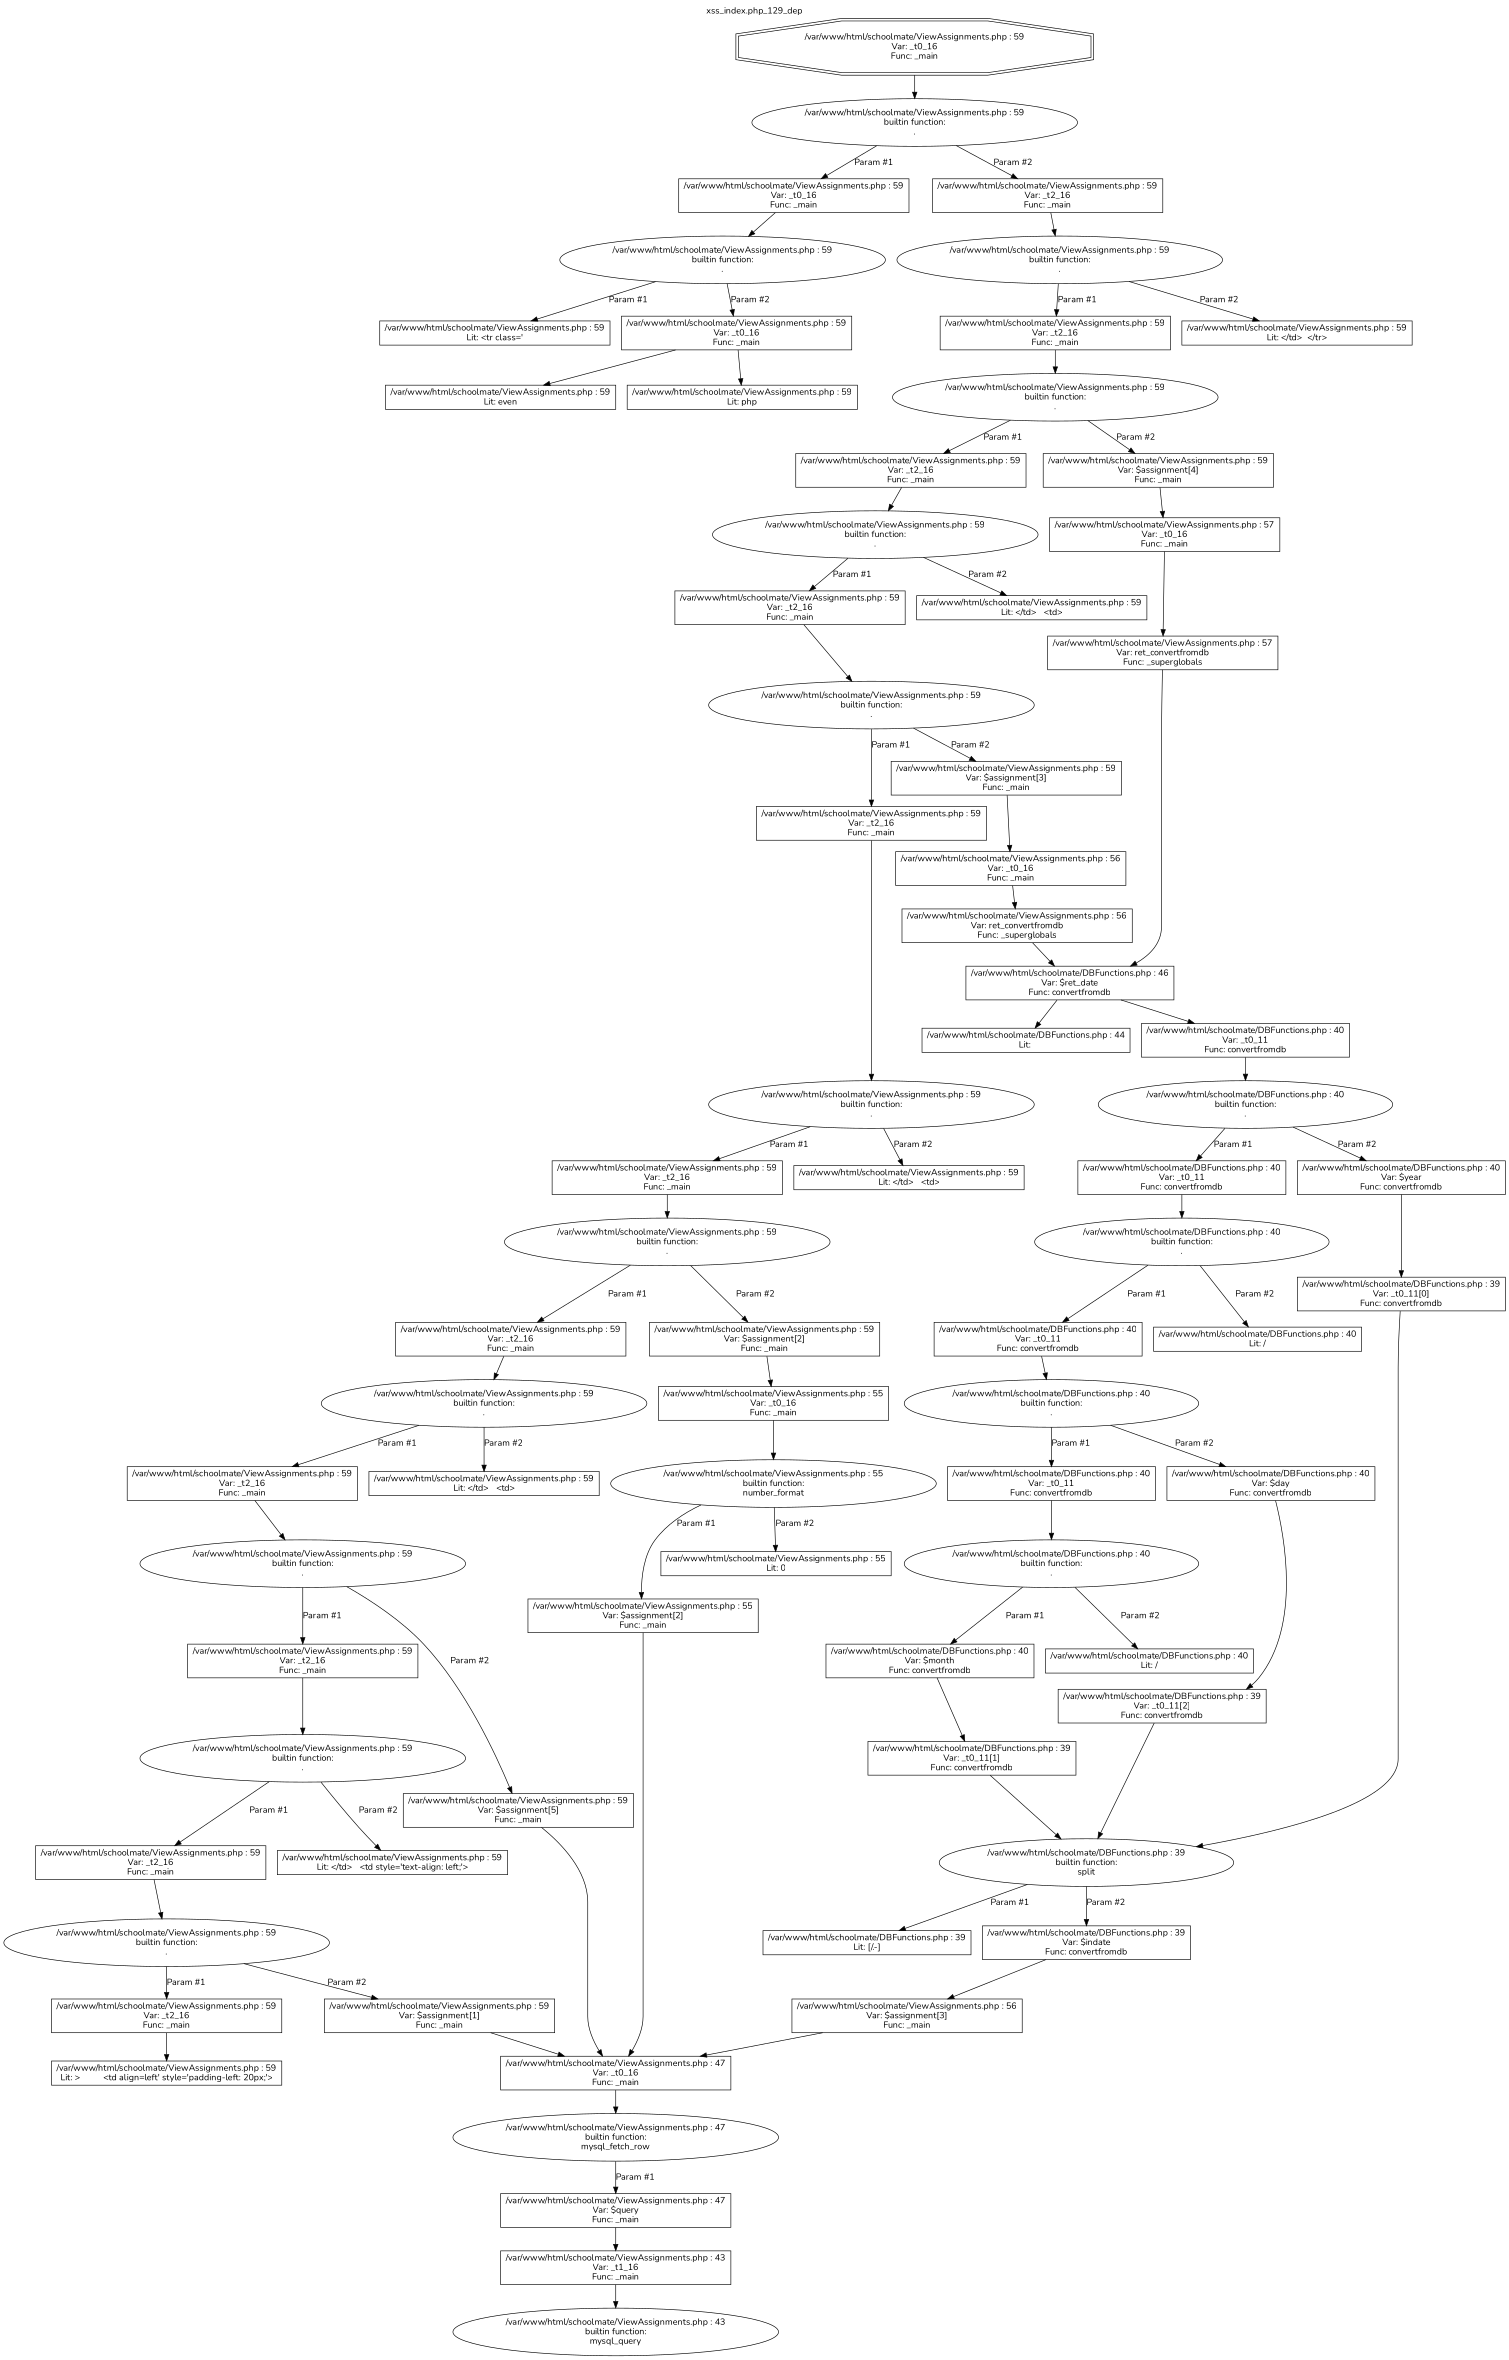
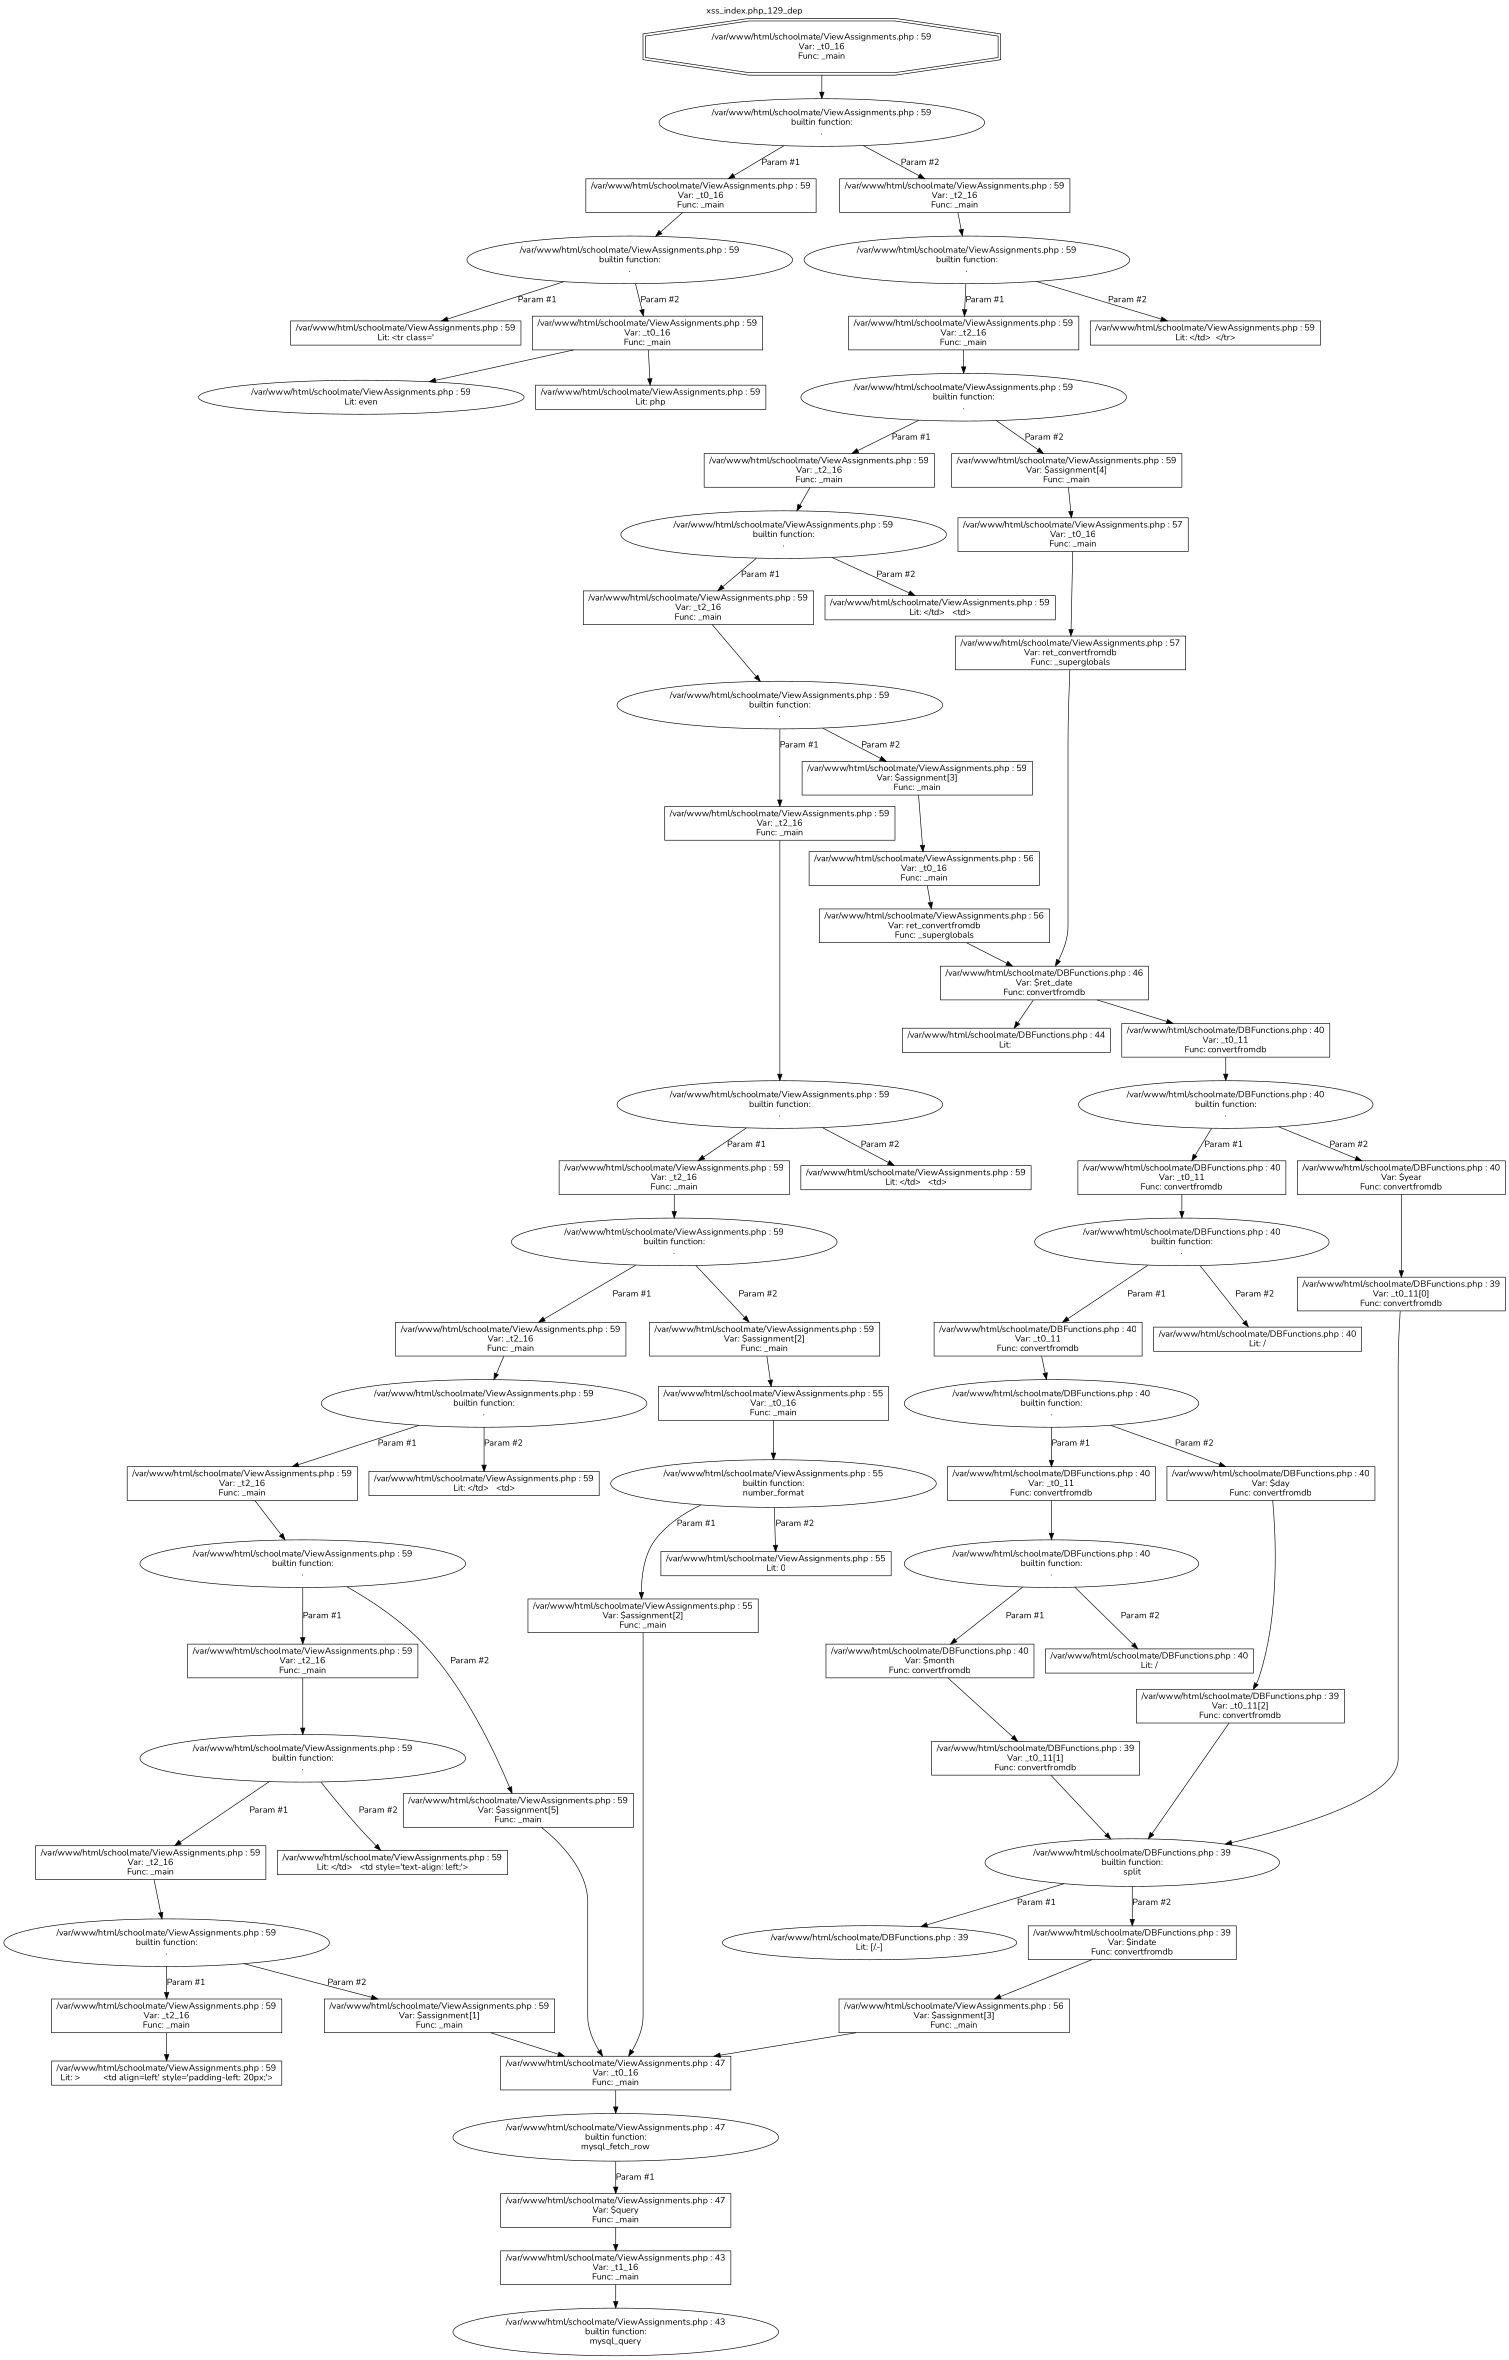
node "/var/www/html/schoolmate/ViewAssignments.php : 59 Lit: even": shape box -> ellipse
node "/var/www/html/schoolmate/DBFunctions.php : 39 Lit: [/.-]": shape box -> ellipse
